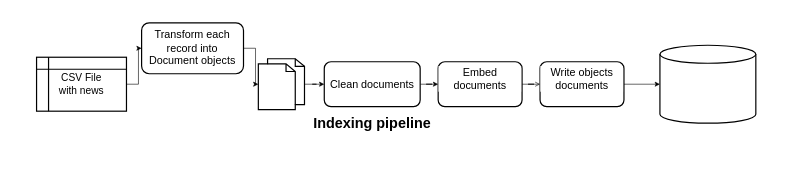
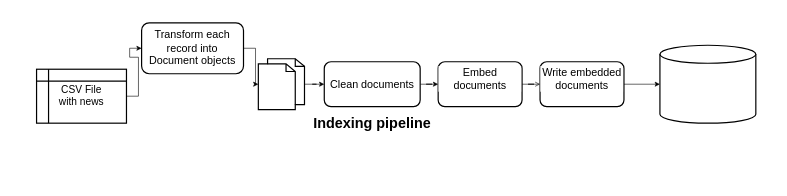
node "Write objects documents": label "Write objects documents" -> "Write embedded documents"
node "CSV File with news": moved (81, 84) -> (81, 96)
